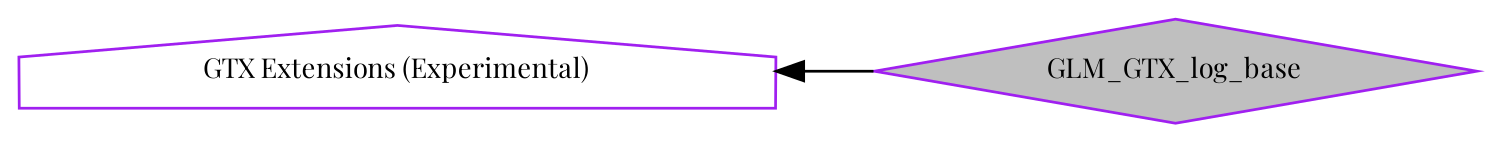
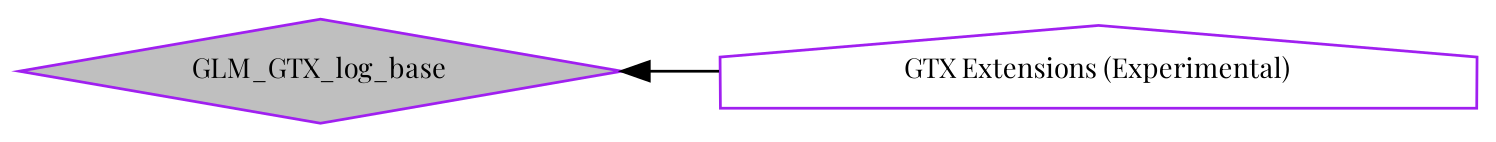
edge "GLM_GTX_log_base" -> "GTX Extensions (Experimental)": reversed
